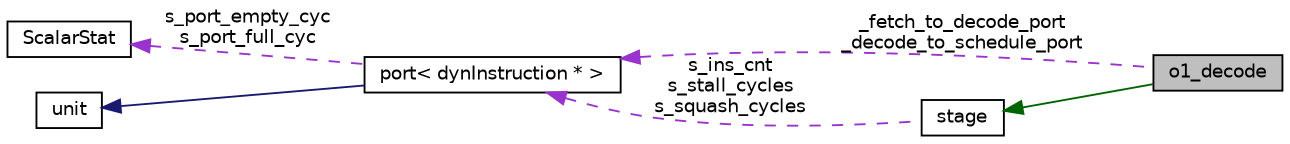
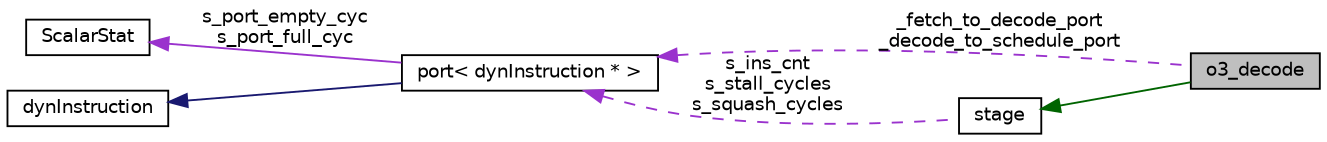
edge "port< dynInstruction * >" -> "ScalarStat": style dashed -> solid
node "o1_decode": label "o1_decode" -> "o3_decode"
node "unit": label "unit" -> "dynInstruction"
